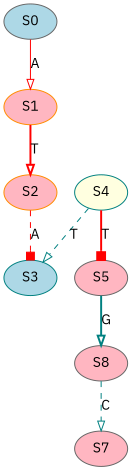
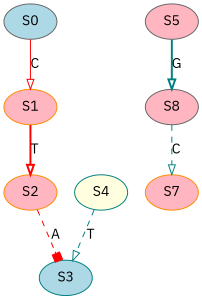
edge "S0" -> "S1": label "A" -> "C"
edge "S4" -> "S5": removed, label "T"
node "S7": color gray40 -> darkorange
